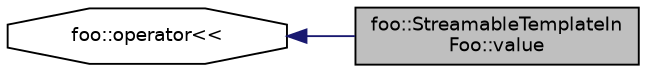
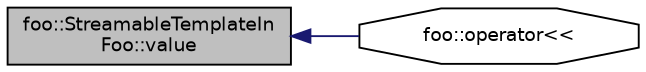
edge "foo::StreamableTemplateIn Foo::value" -> "foo::operator<<": reversed
